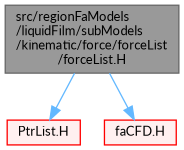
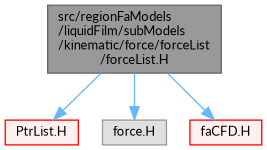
node "force.H": added
